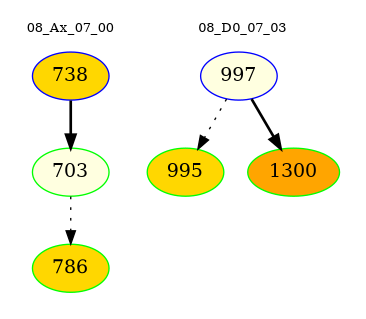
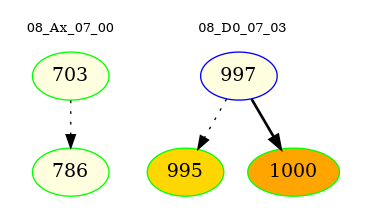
node "738": removed
node "1300": label "1300" -> "1000"
node "786": fillcolor gold -> lightyellow
